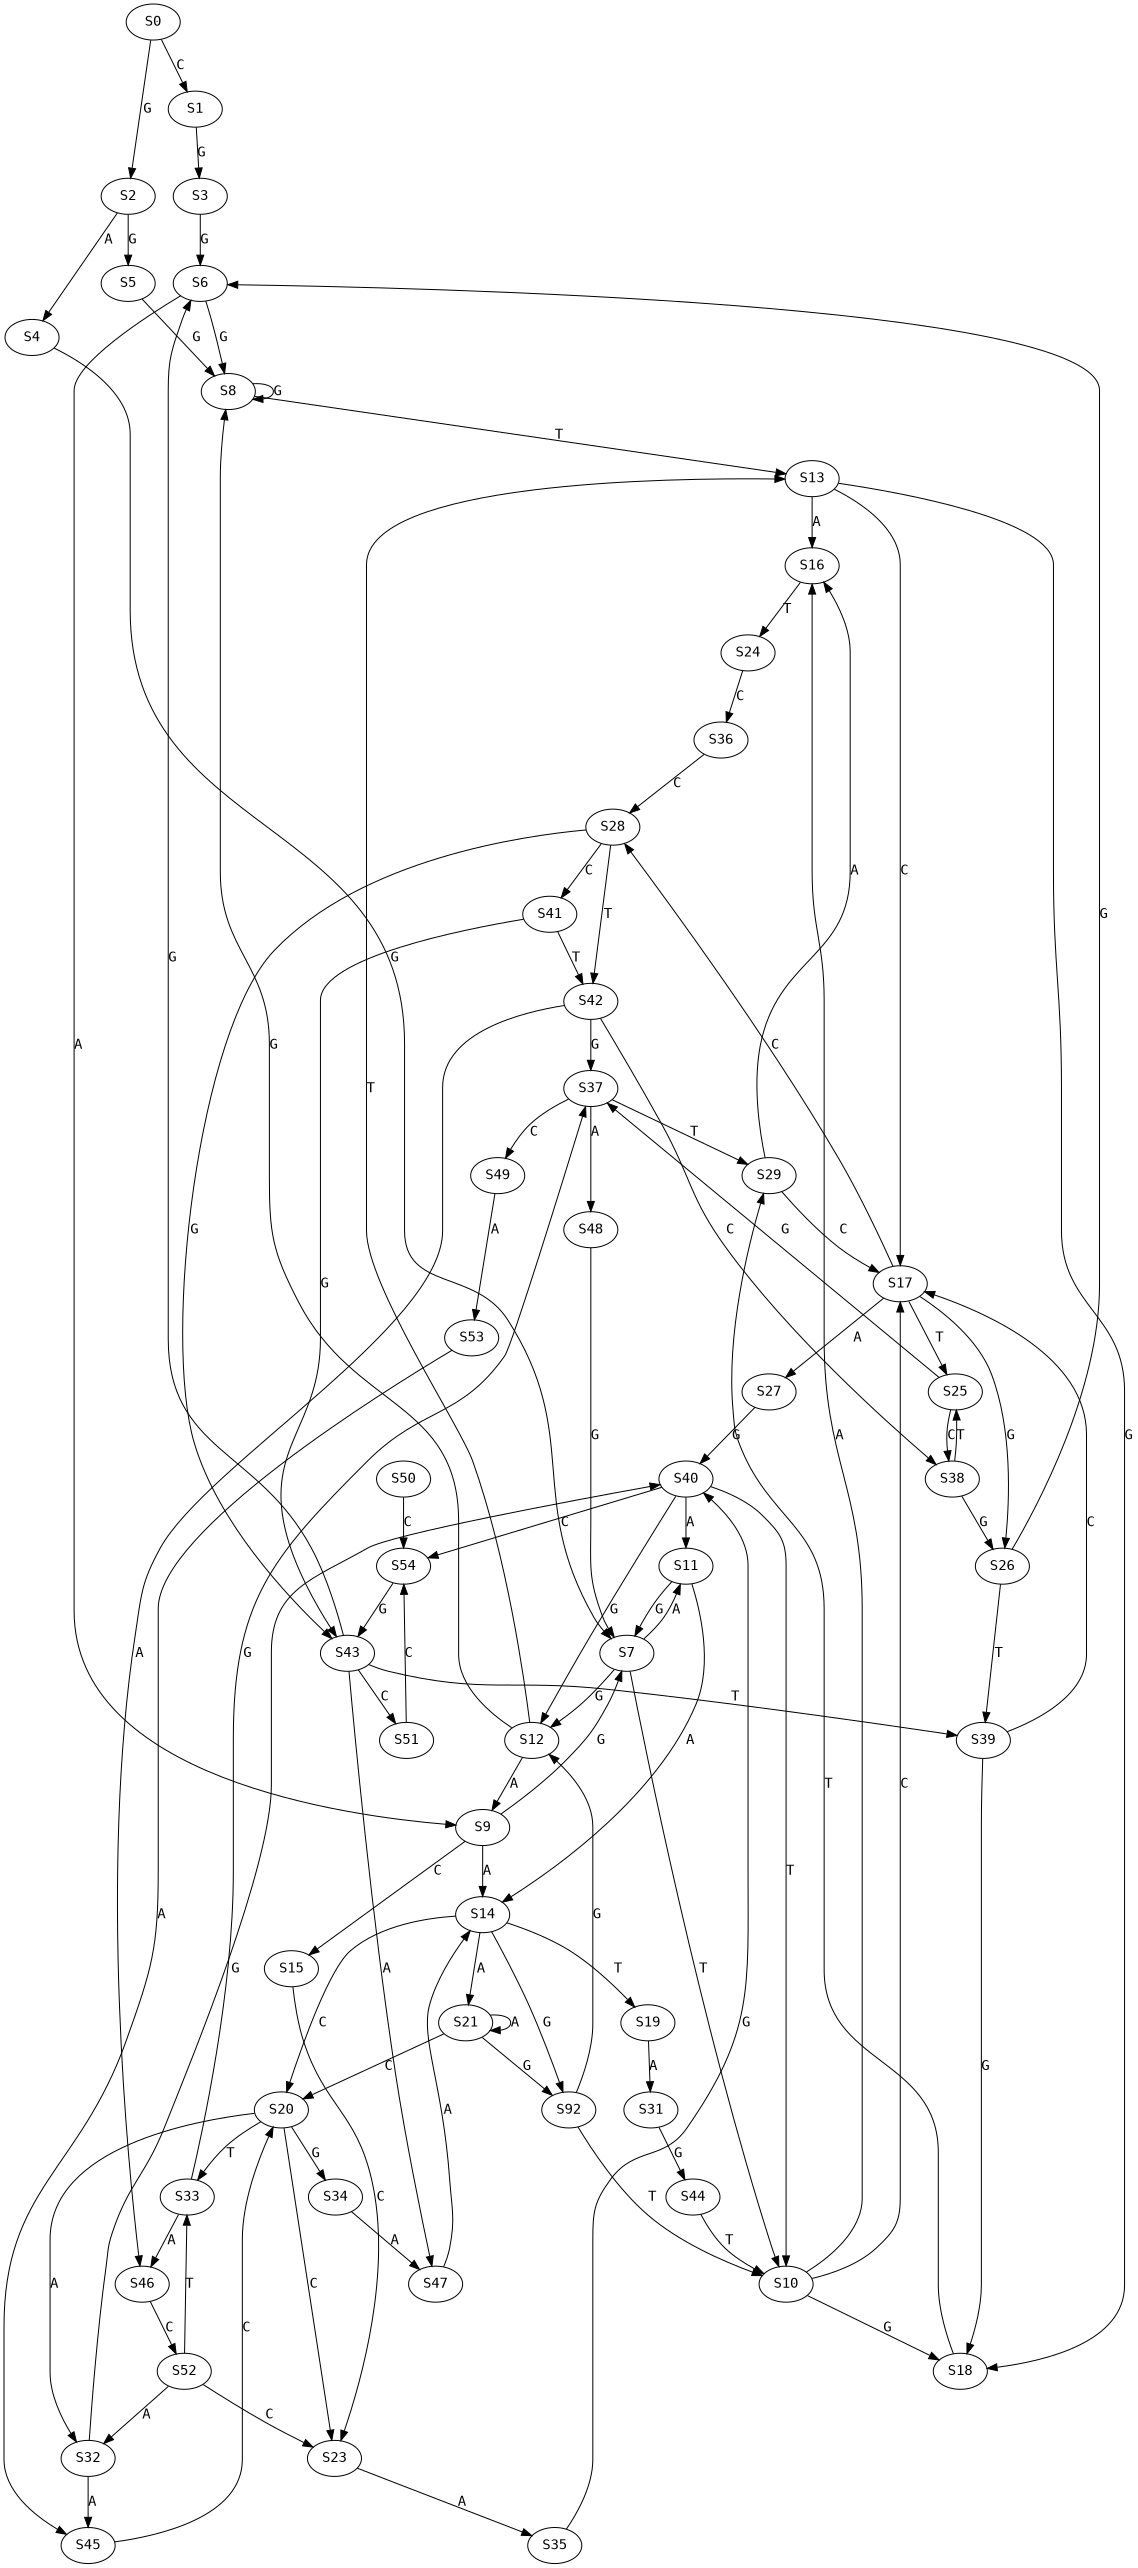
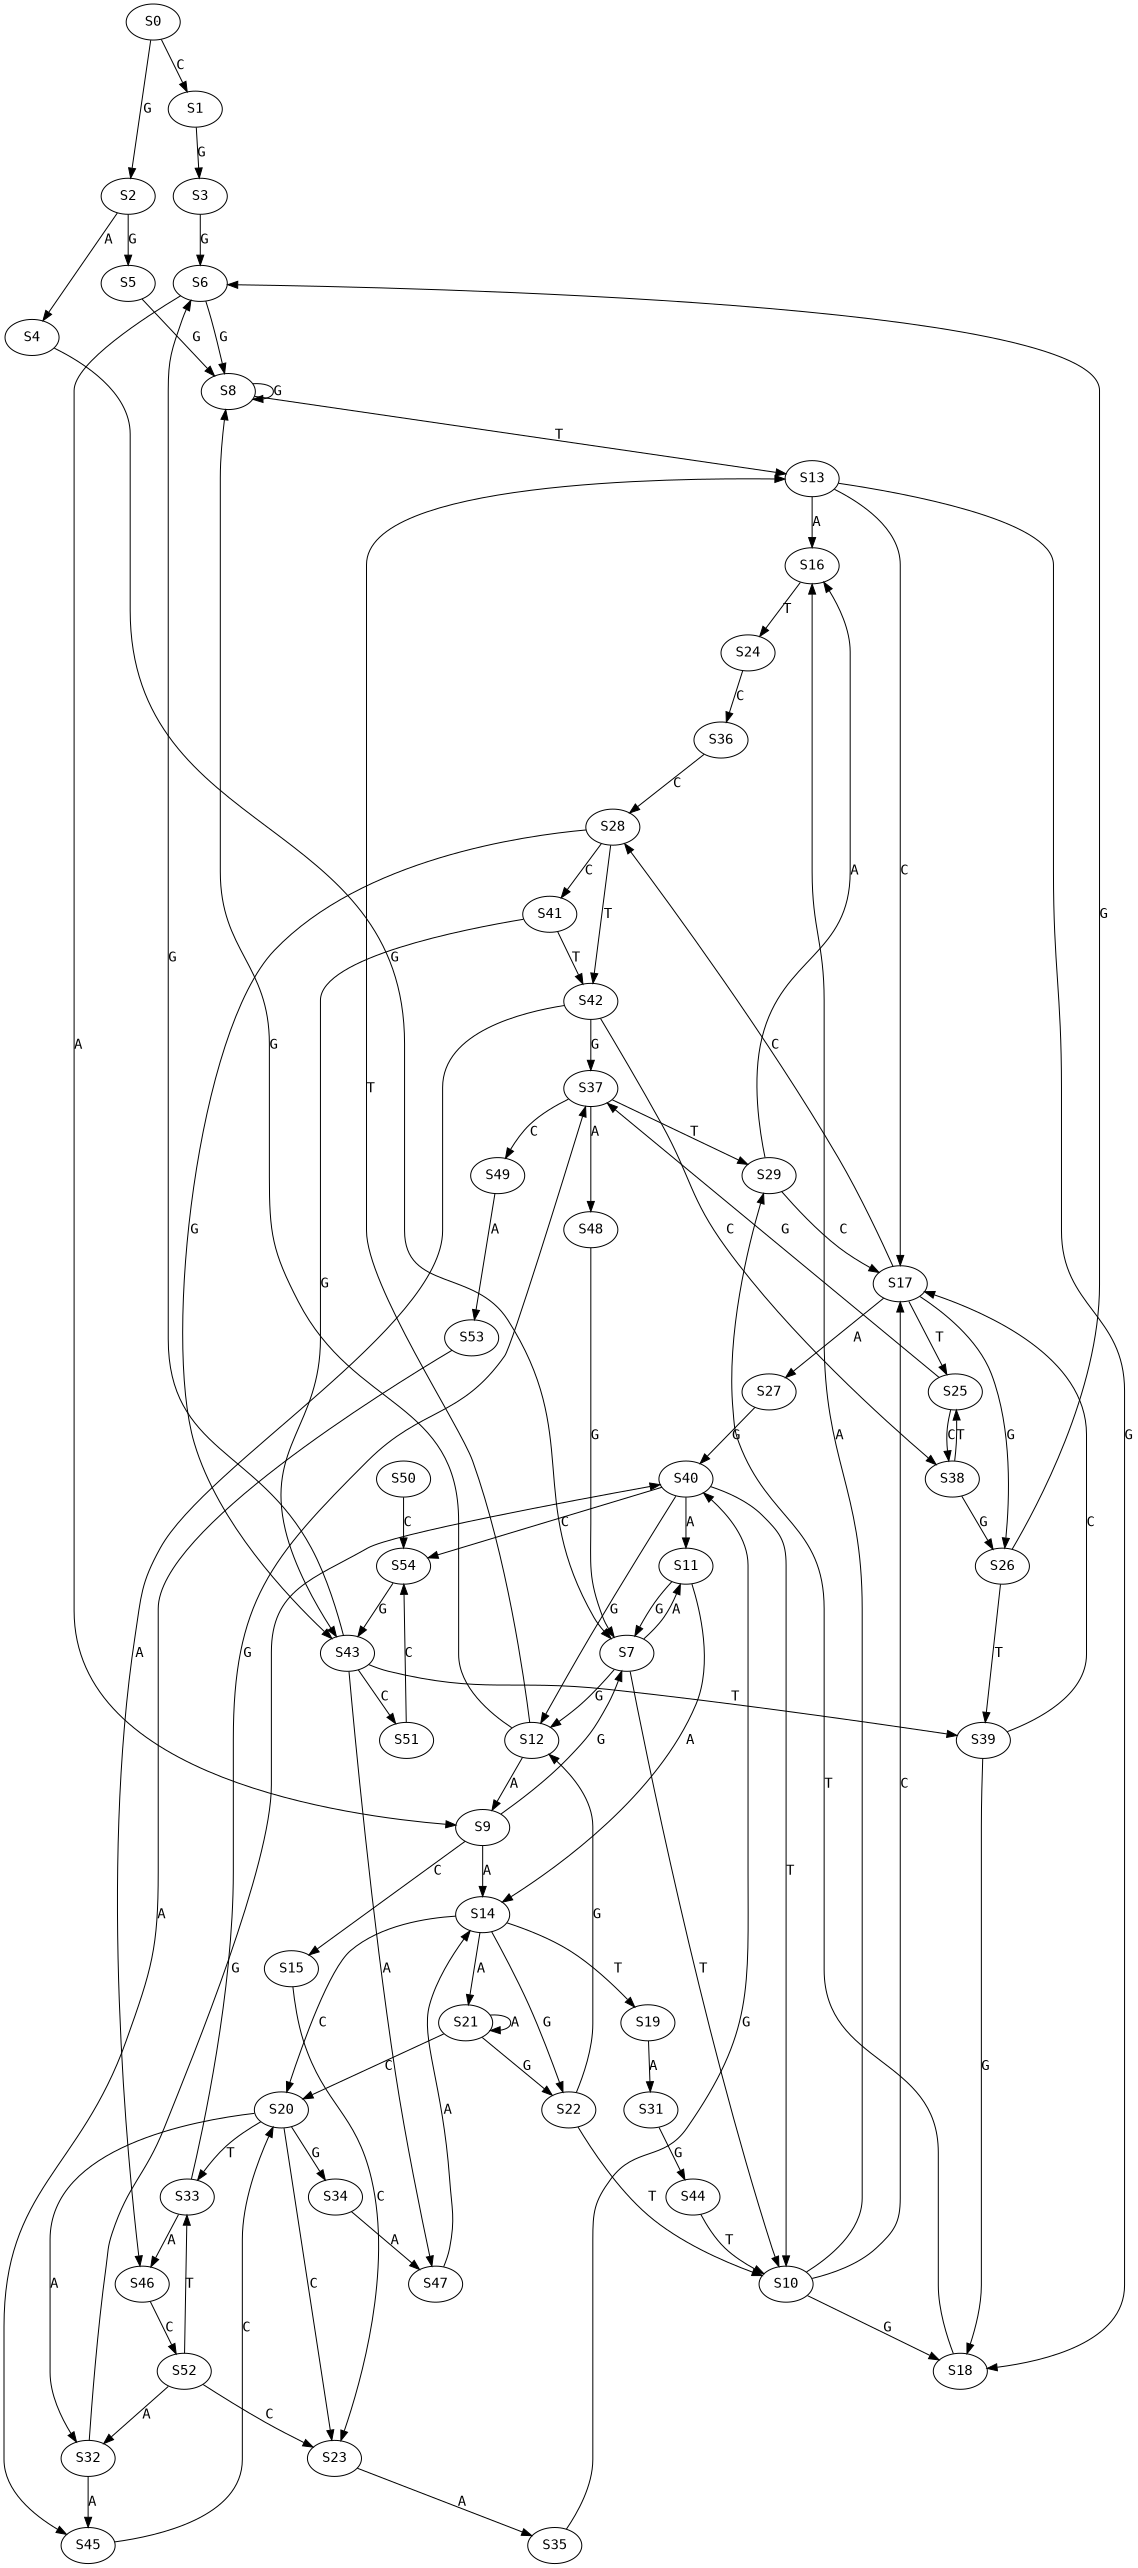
node "S92": label "S92" -> "S22"
